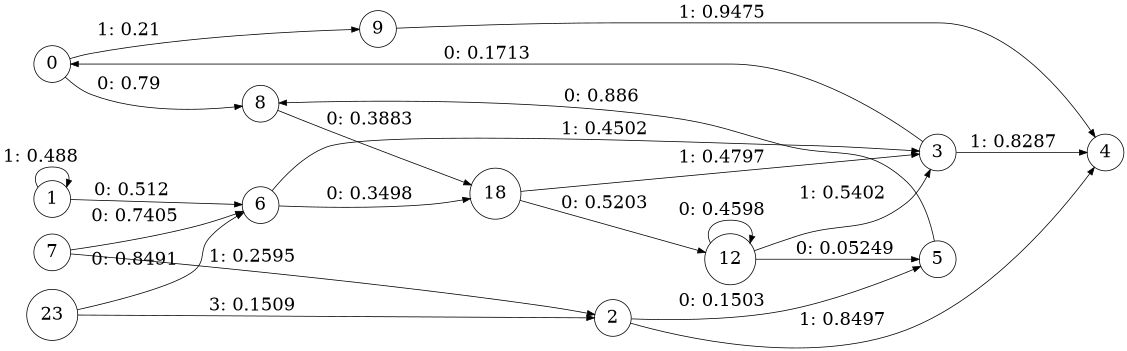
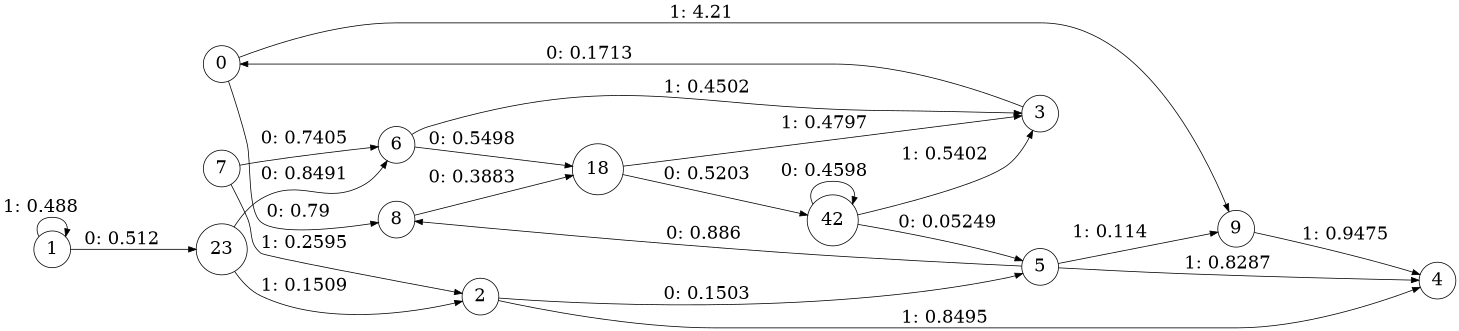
edge "0" -> "9": label "1: 0.21     " -> "1: 4.21     "
edge "3" -> "4": now "5" -> "4"
edge "6" -> "18": label "0: 0.3498   " -> "0: 0.5498   "
edge "1" -> "6": now "1" -> "23"
edge "5" -> "9": added, label "1: 0.114"
node "12": label "12" -> "42"
edge "23" -> "2": label "3: 0.1509   " -> "1: 0.1509   "
edge "2" -> "4": label "1: 0.8497   " -> "1: 0.8495   "
